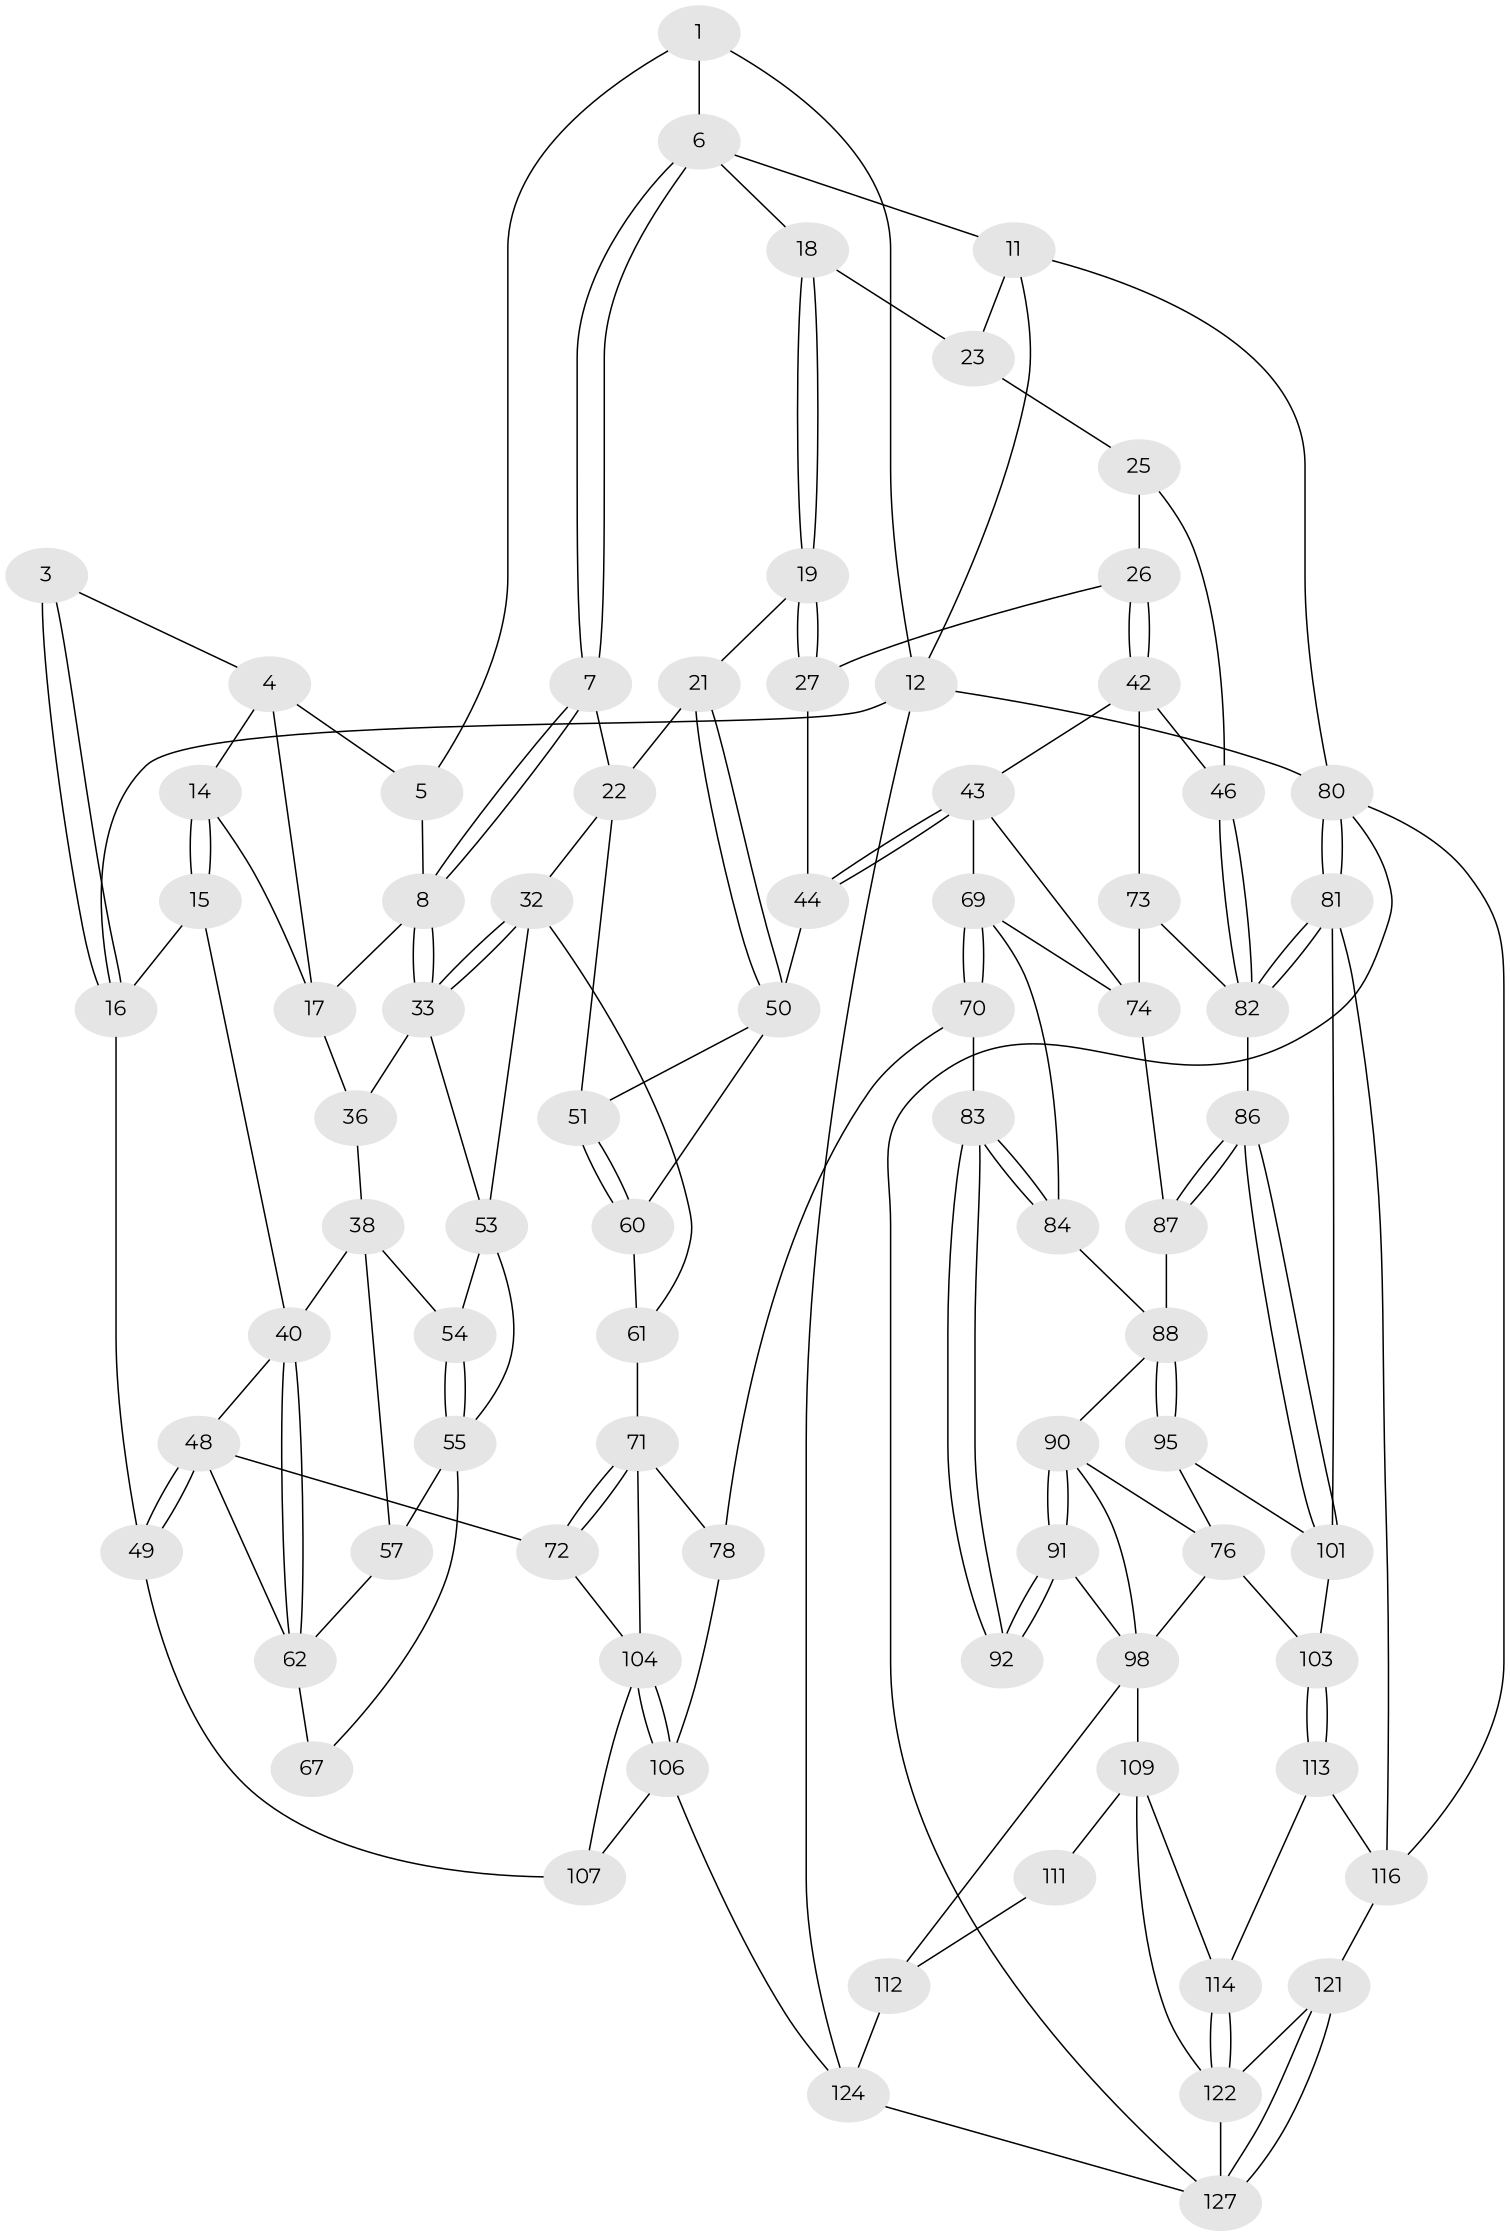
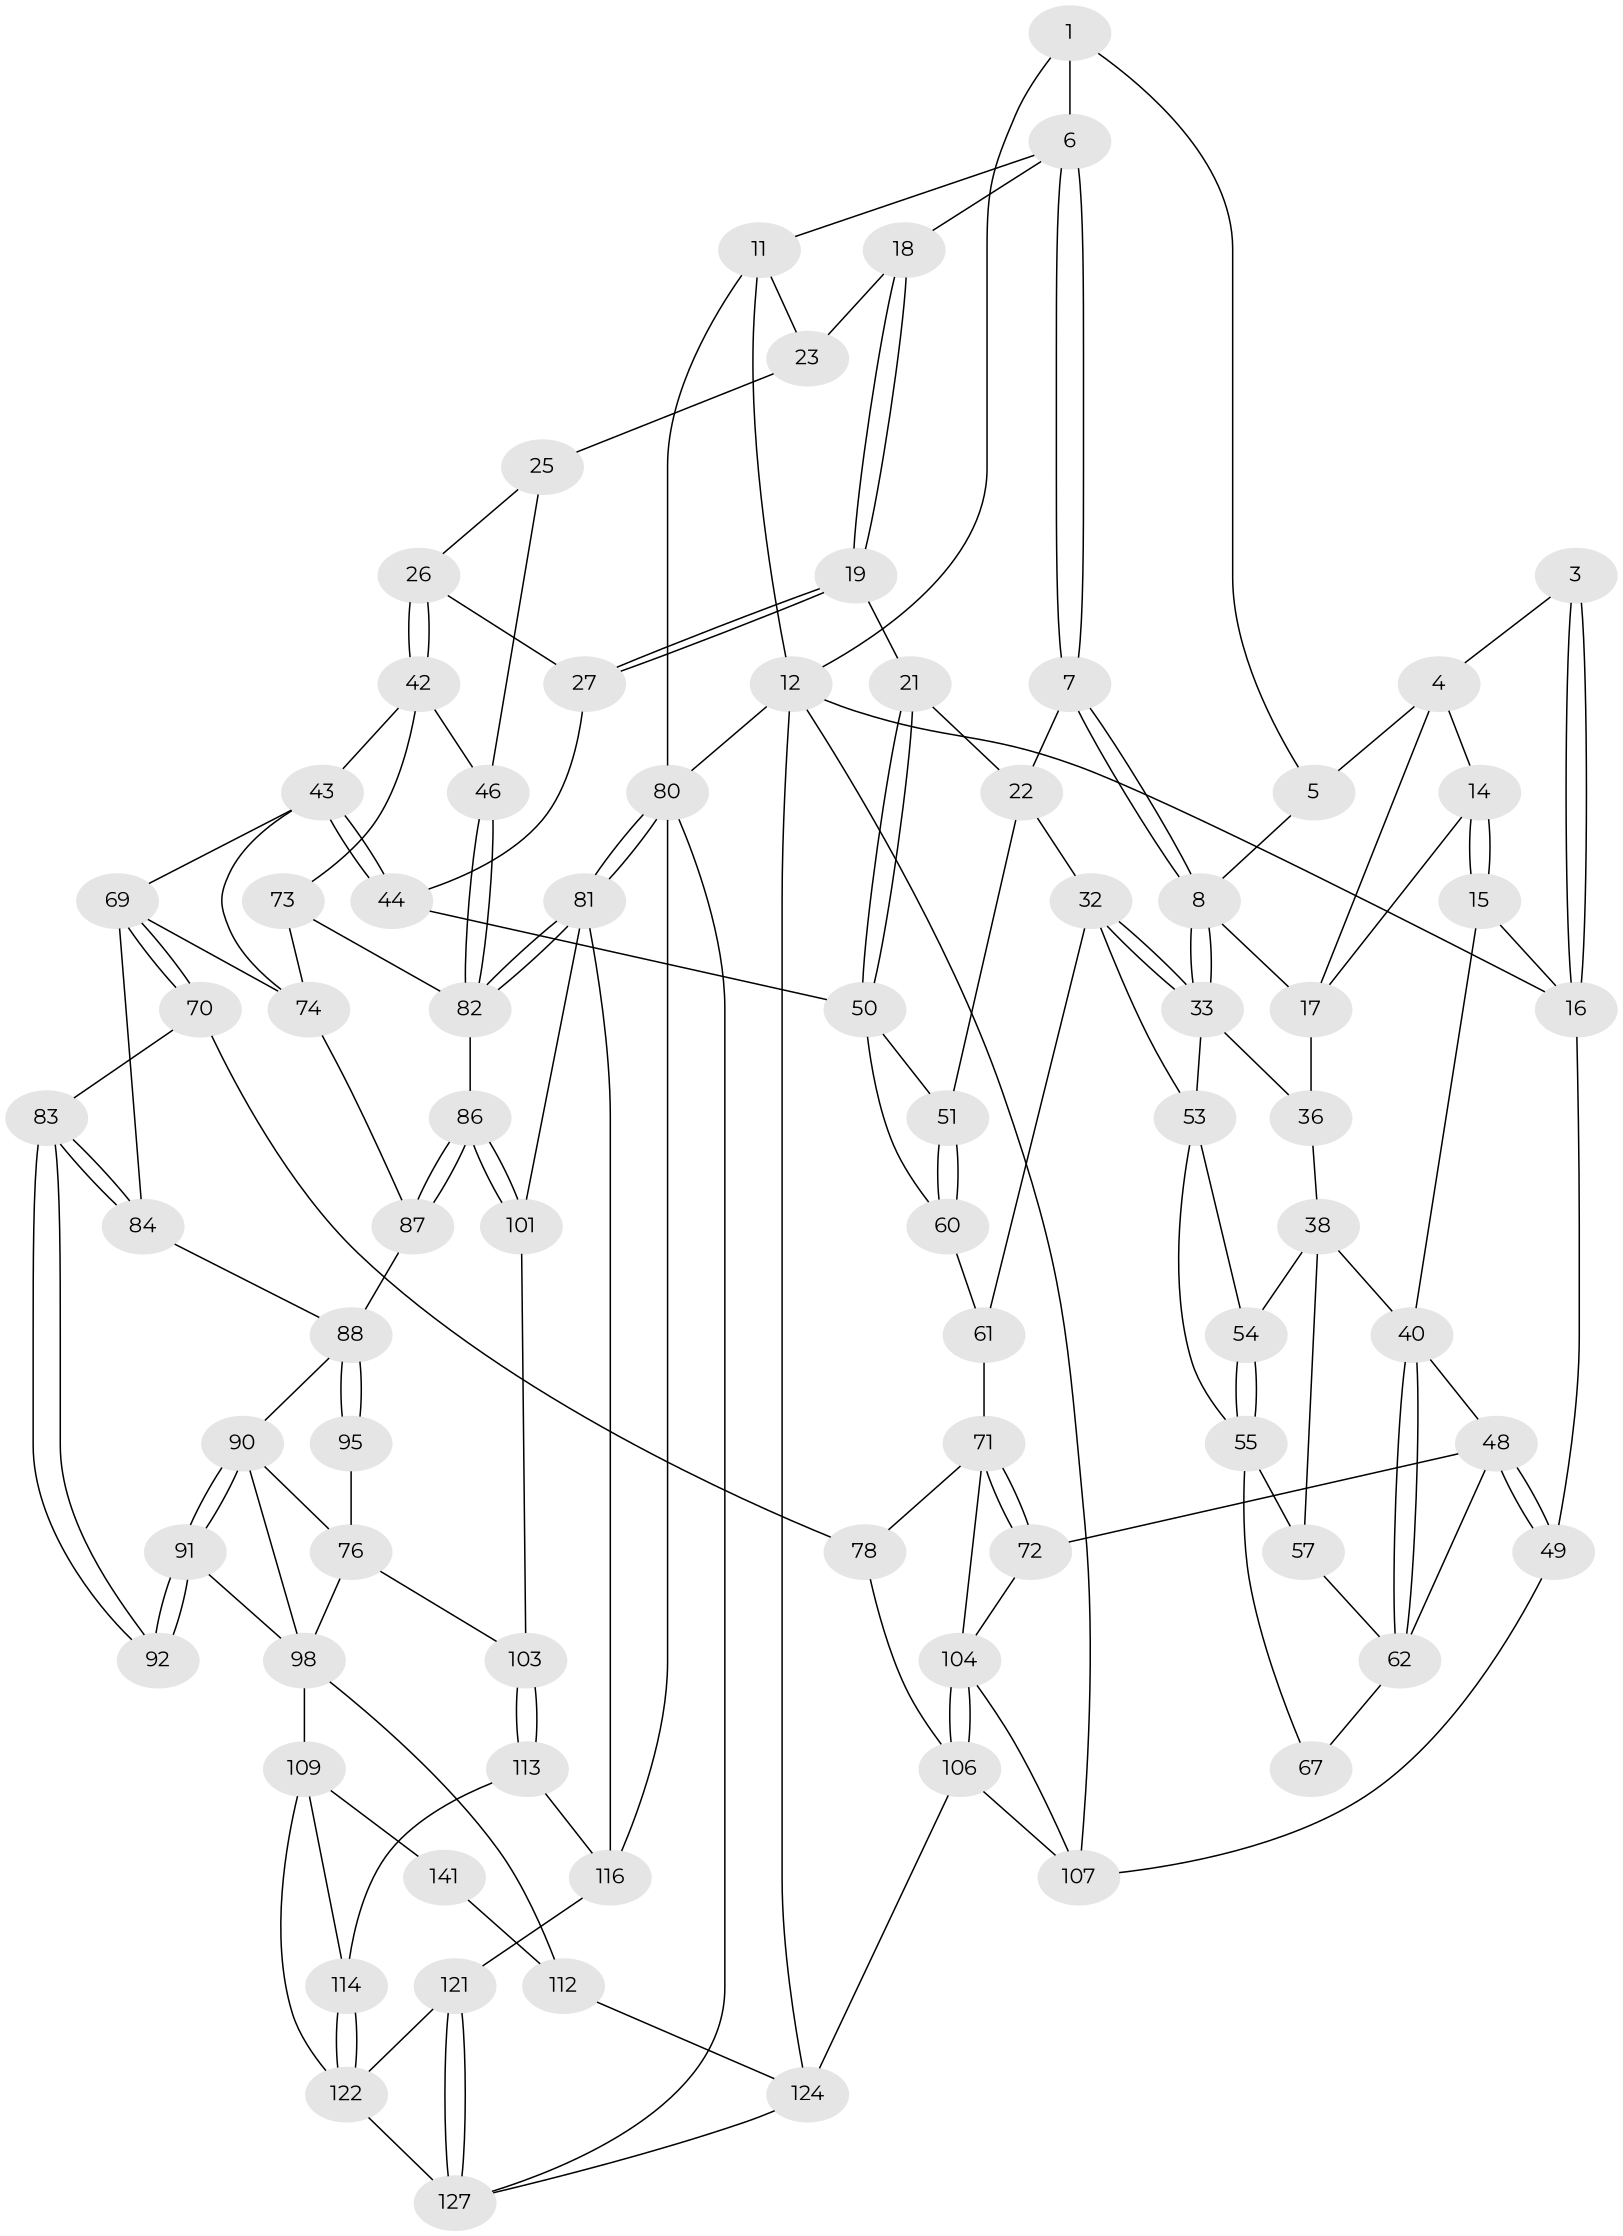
edge "12" -- "107": added
edge "95" -- "101": removed
node "111": label "111" -> "141"
